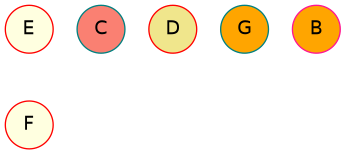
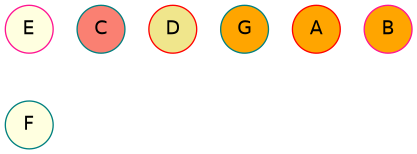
node "E": color red -> deeppink
node "A": added
node "F": color red -> teal
